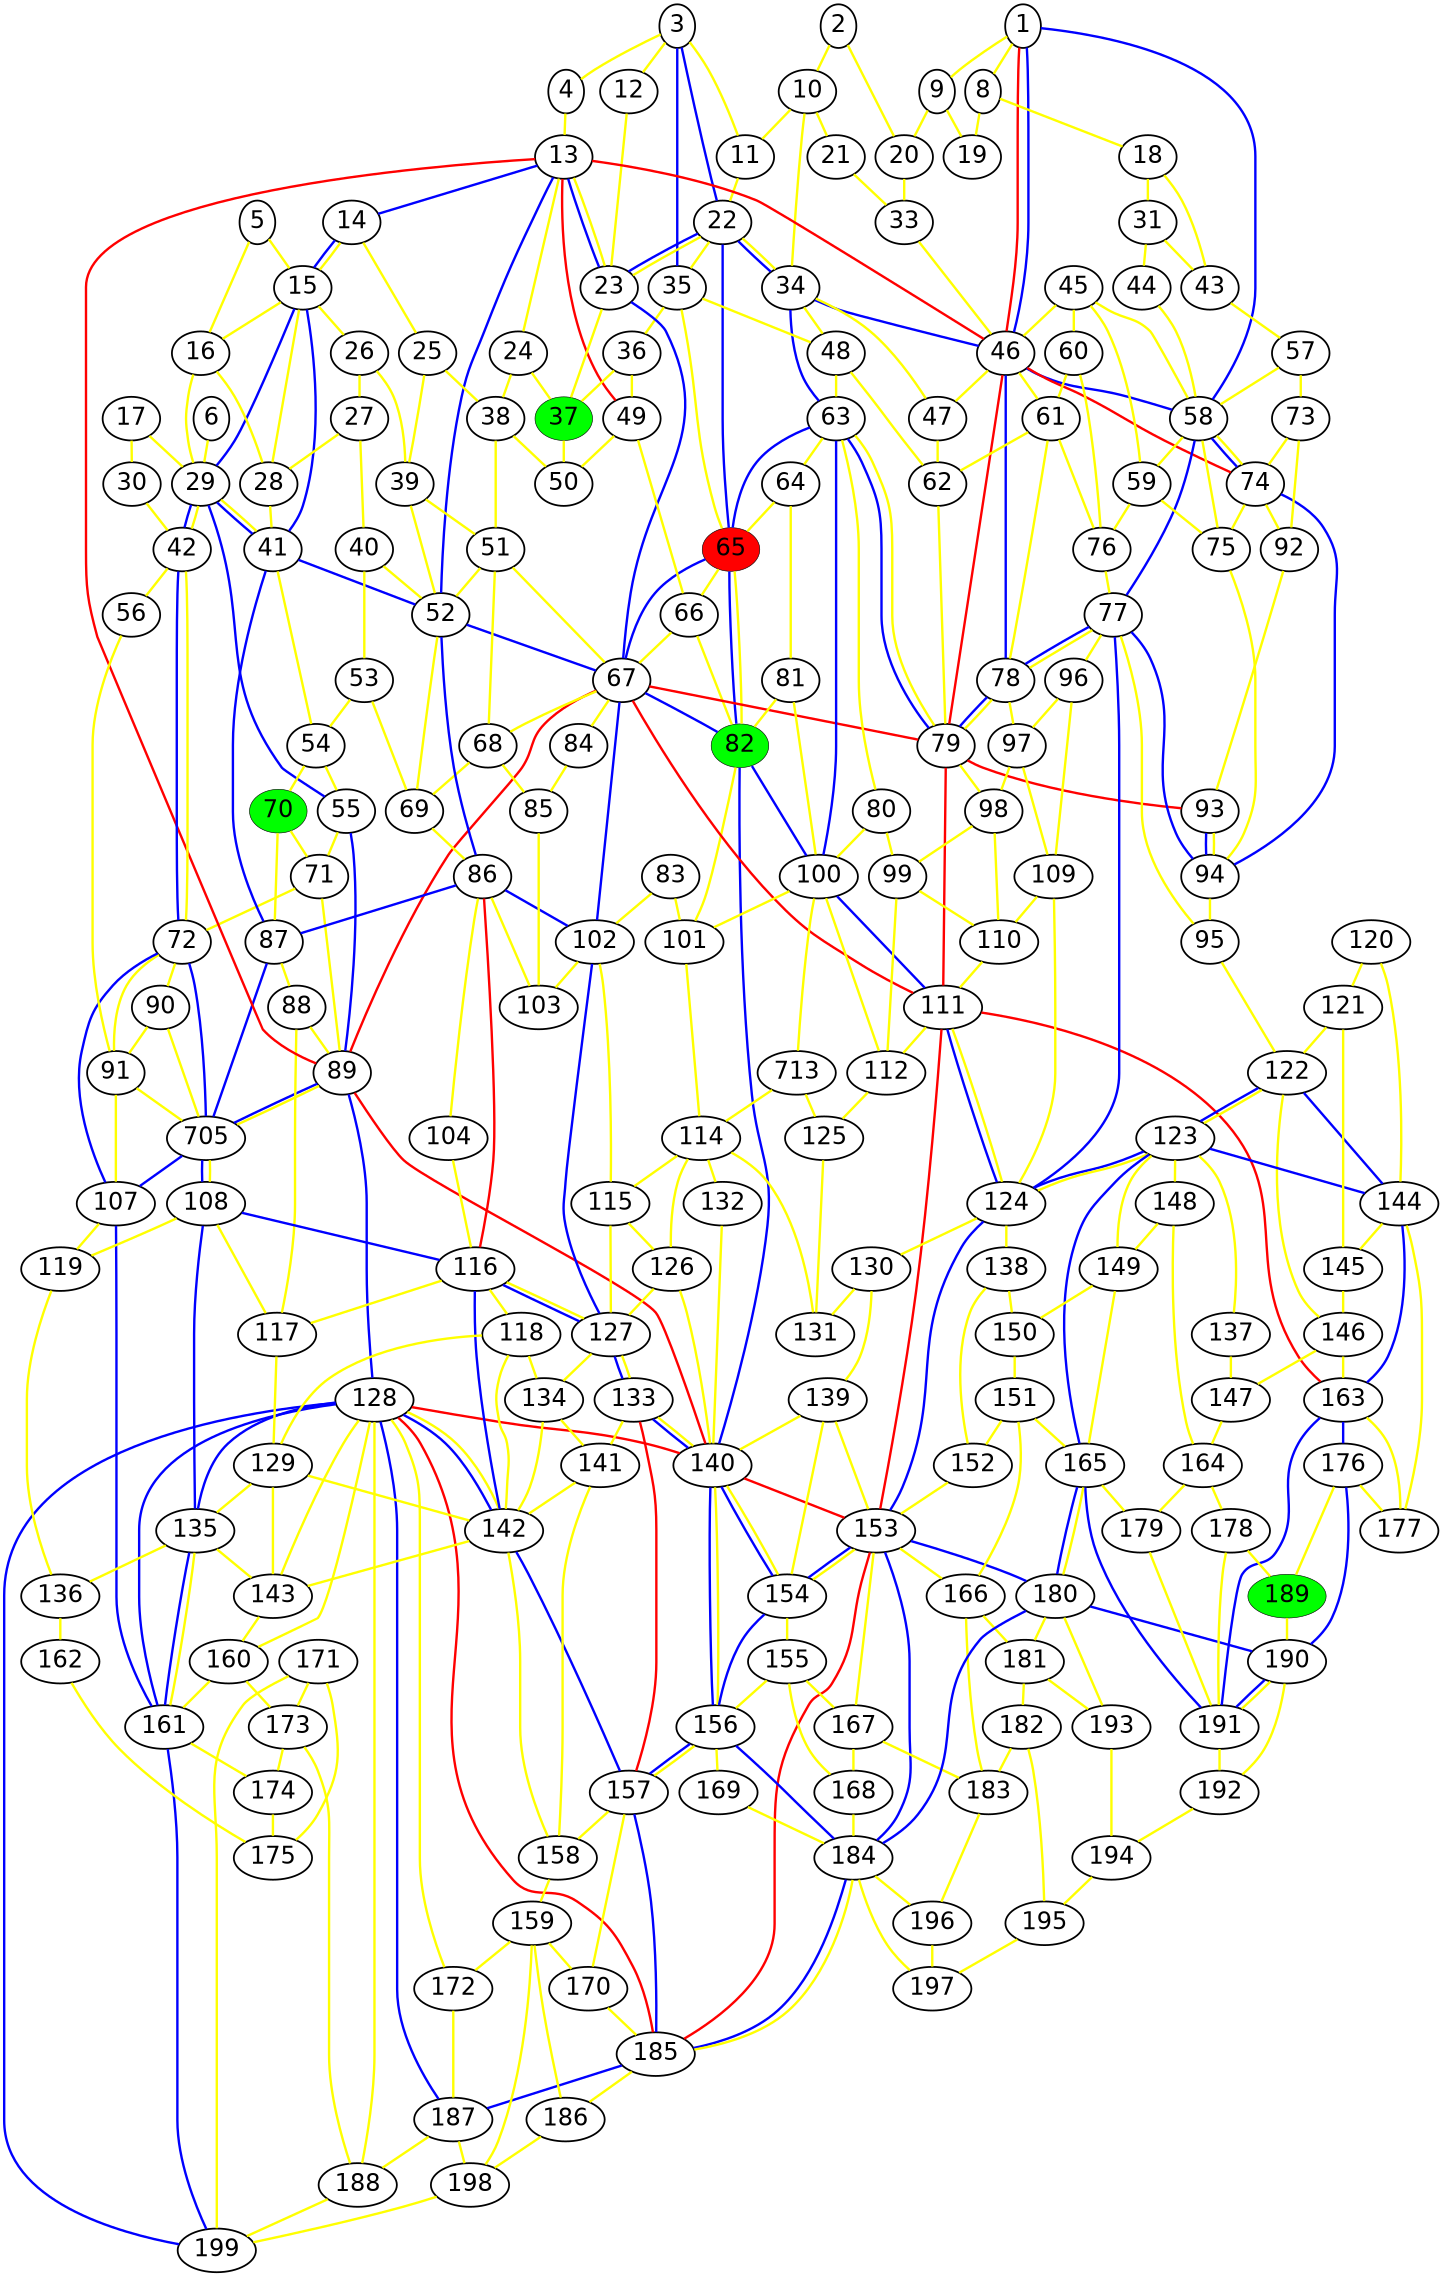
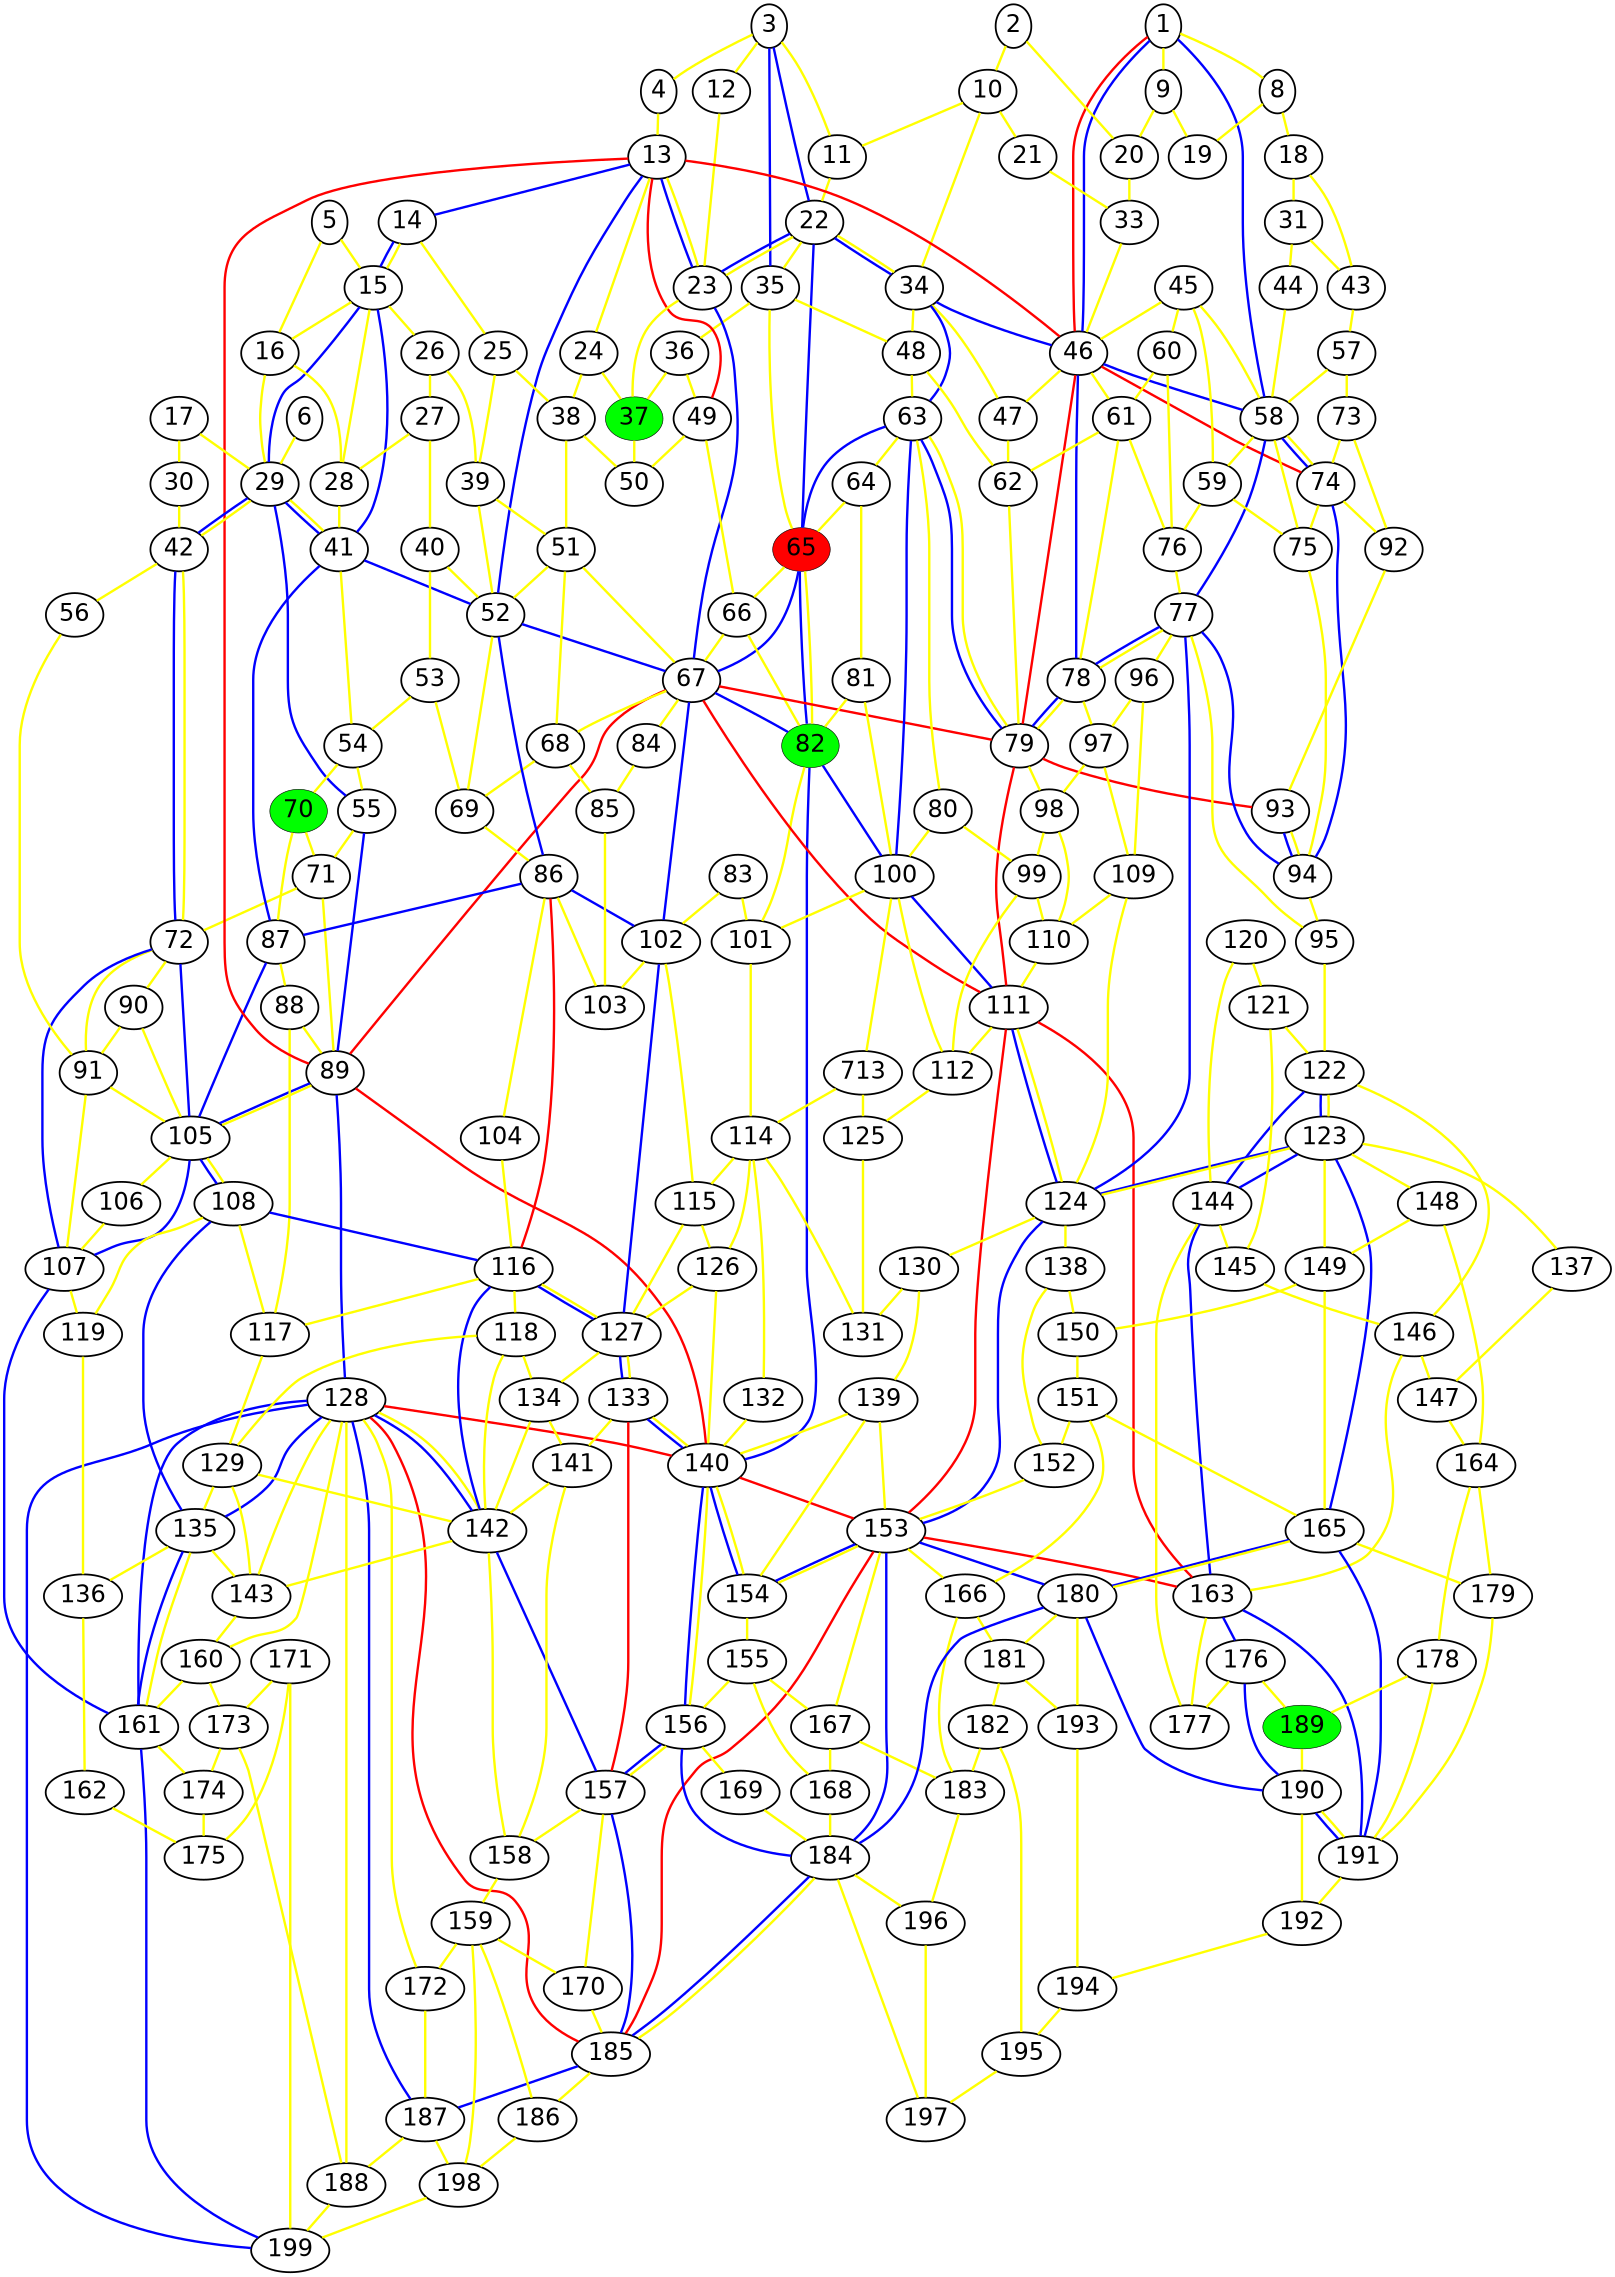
node "705": label "705" -> "105"
node "106": added
edge "153" -- "163": added
edge "154" -- "156": removed
